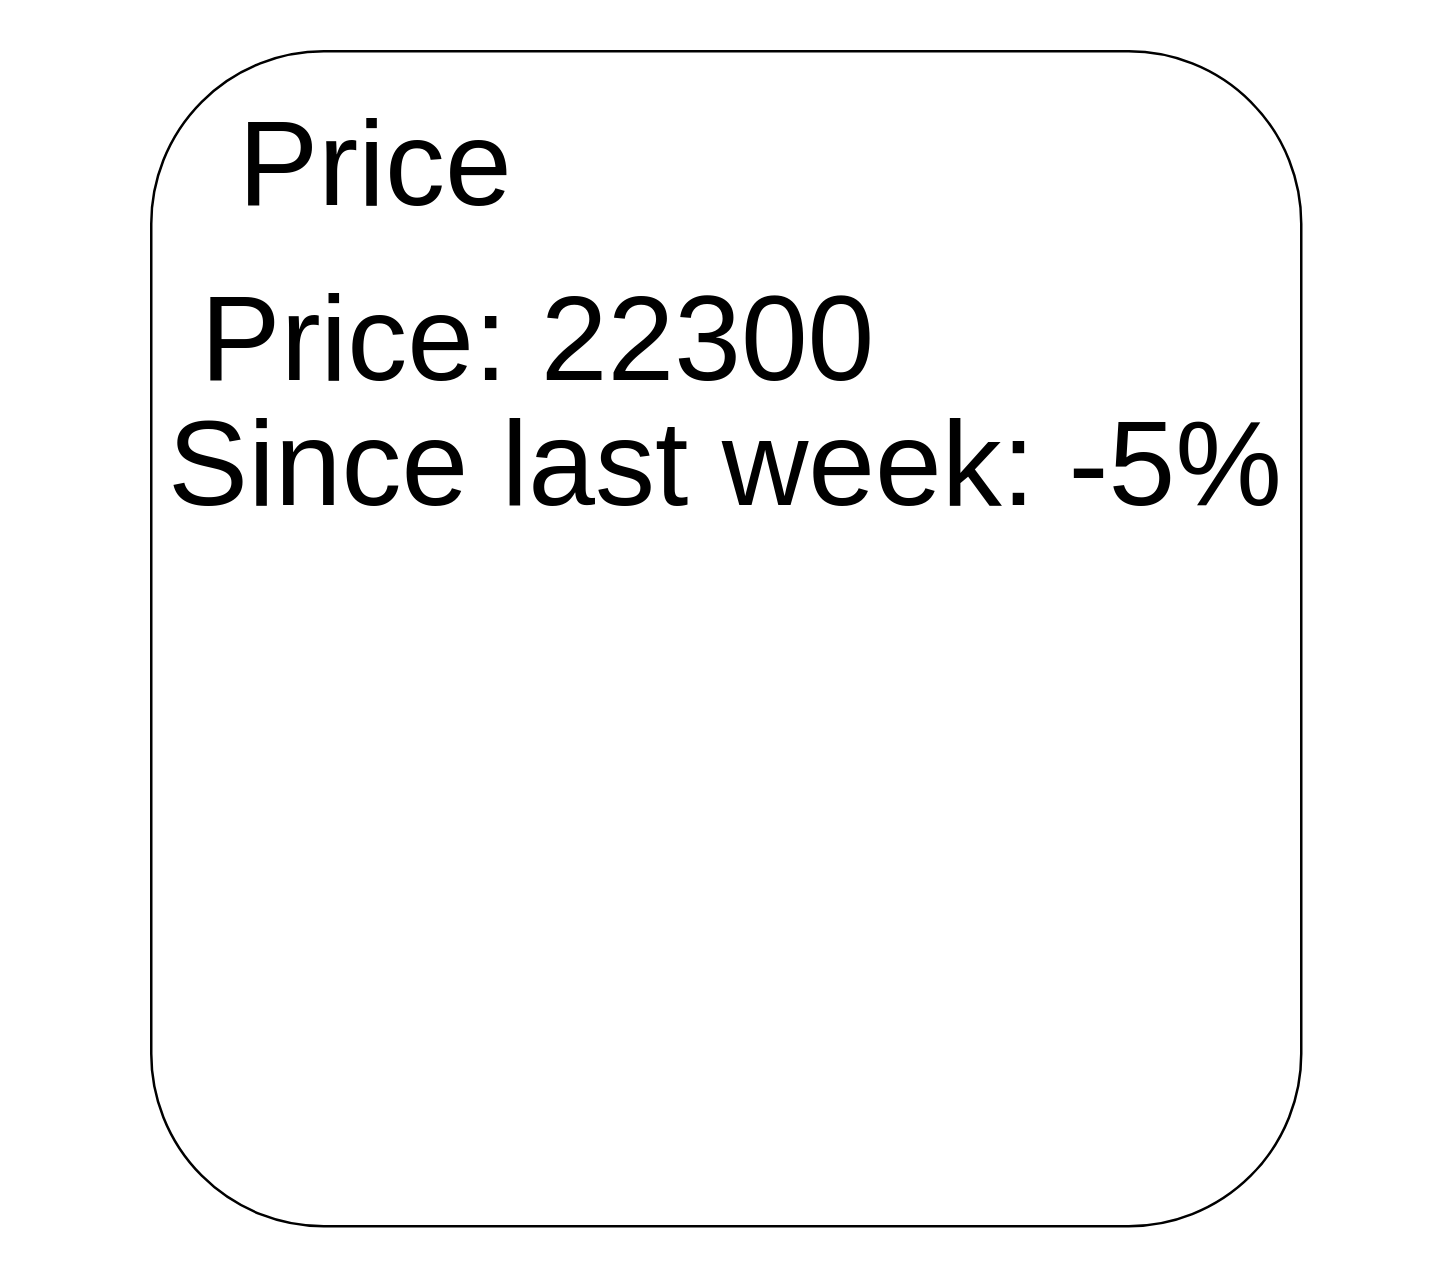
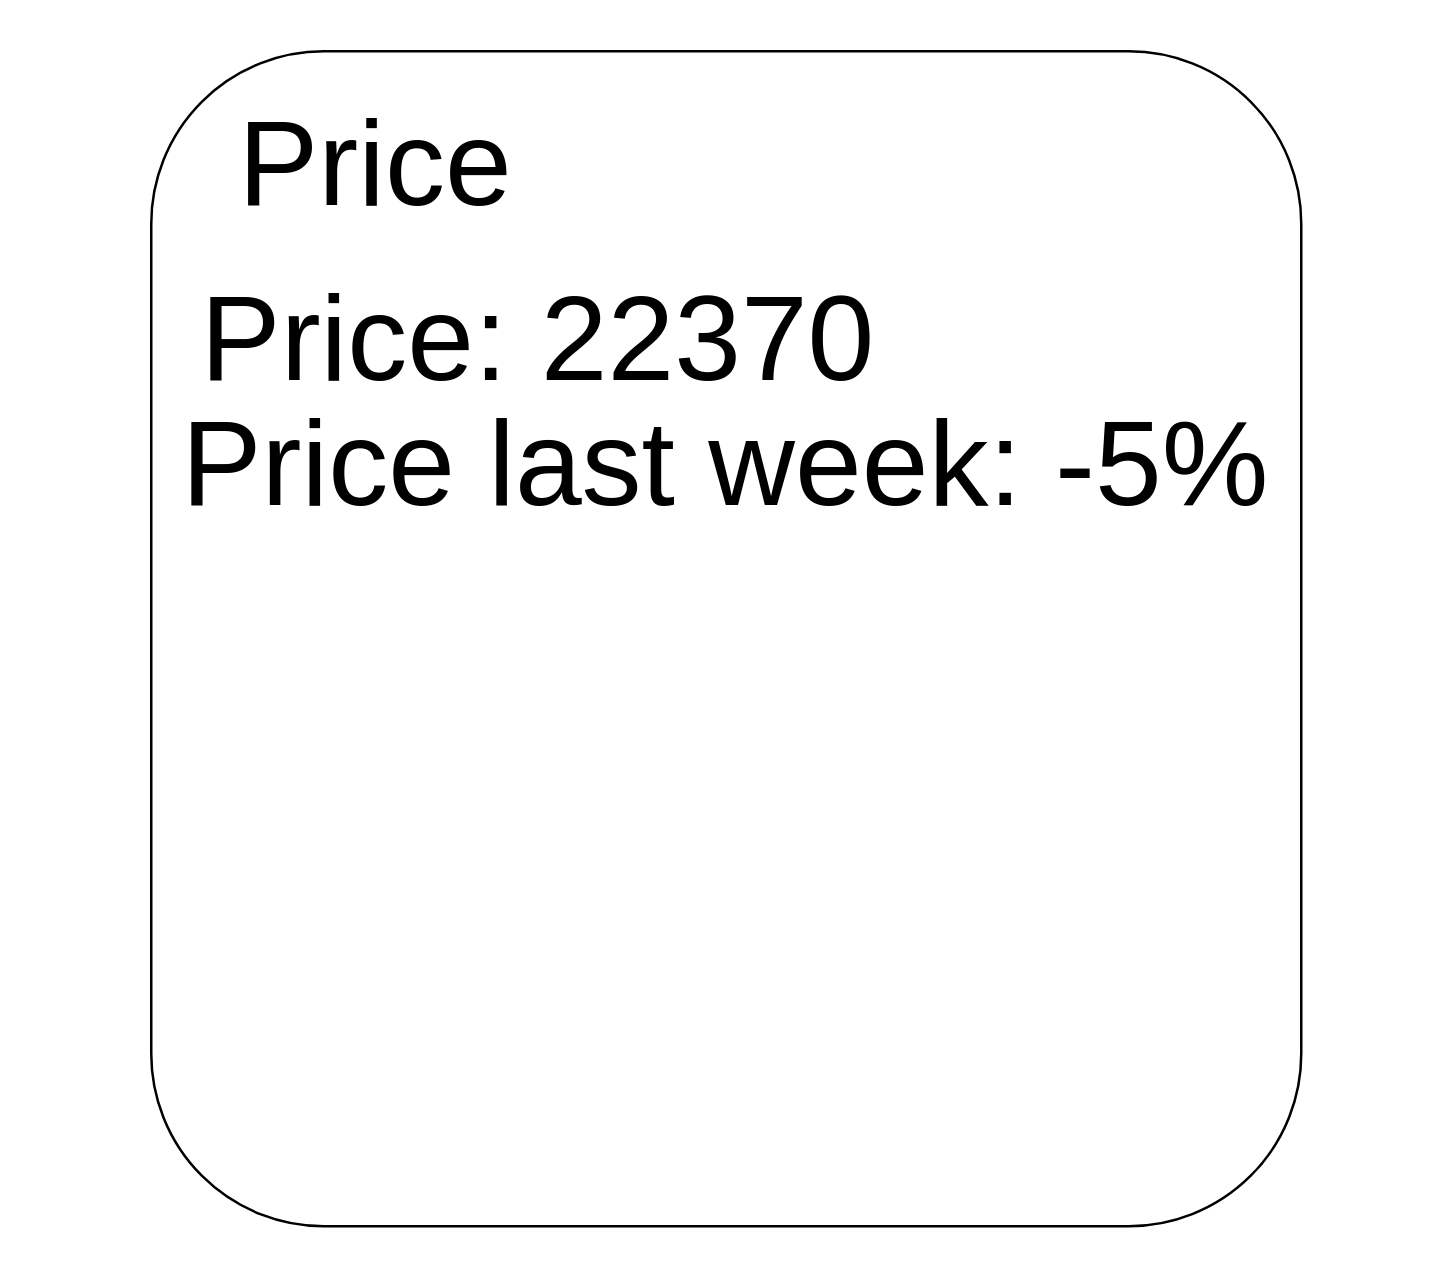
node "Price: 22300": label "Price: 22300" -> "Price: 22370"
node "Since last week: -5%": label "Since last week: -5%" -> "Price last week: -5%"
